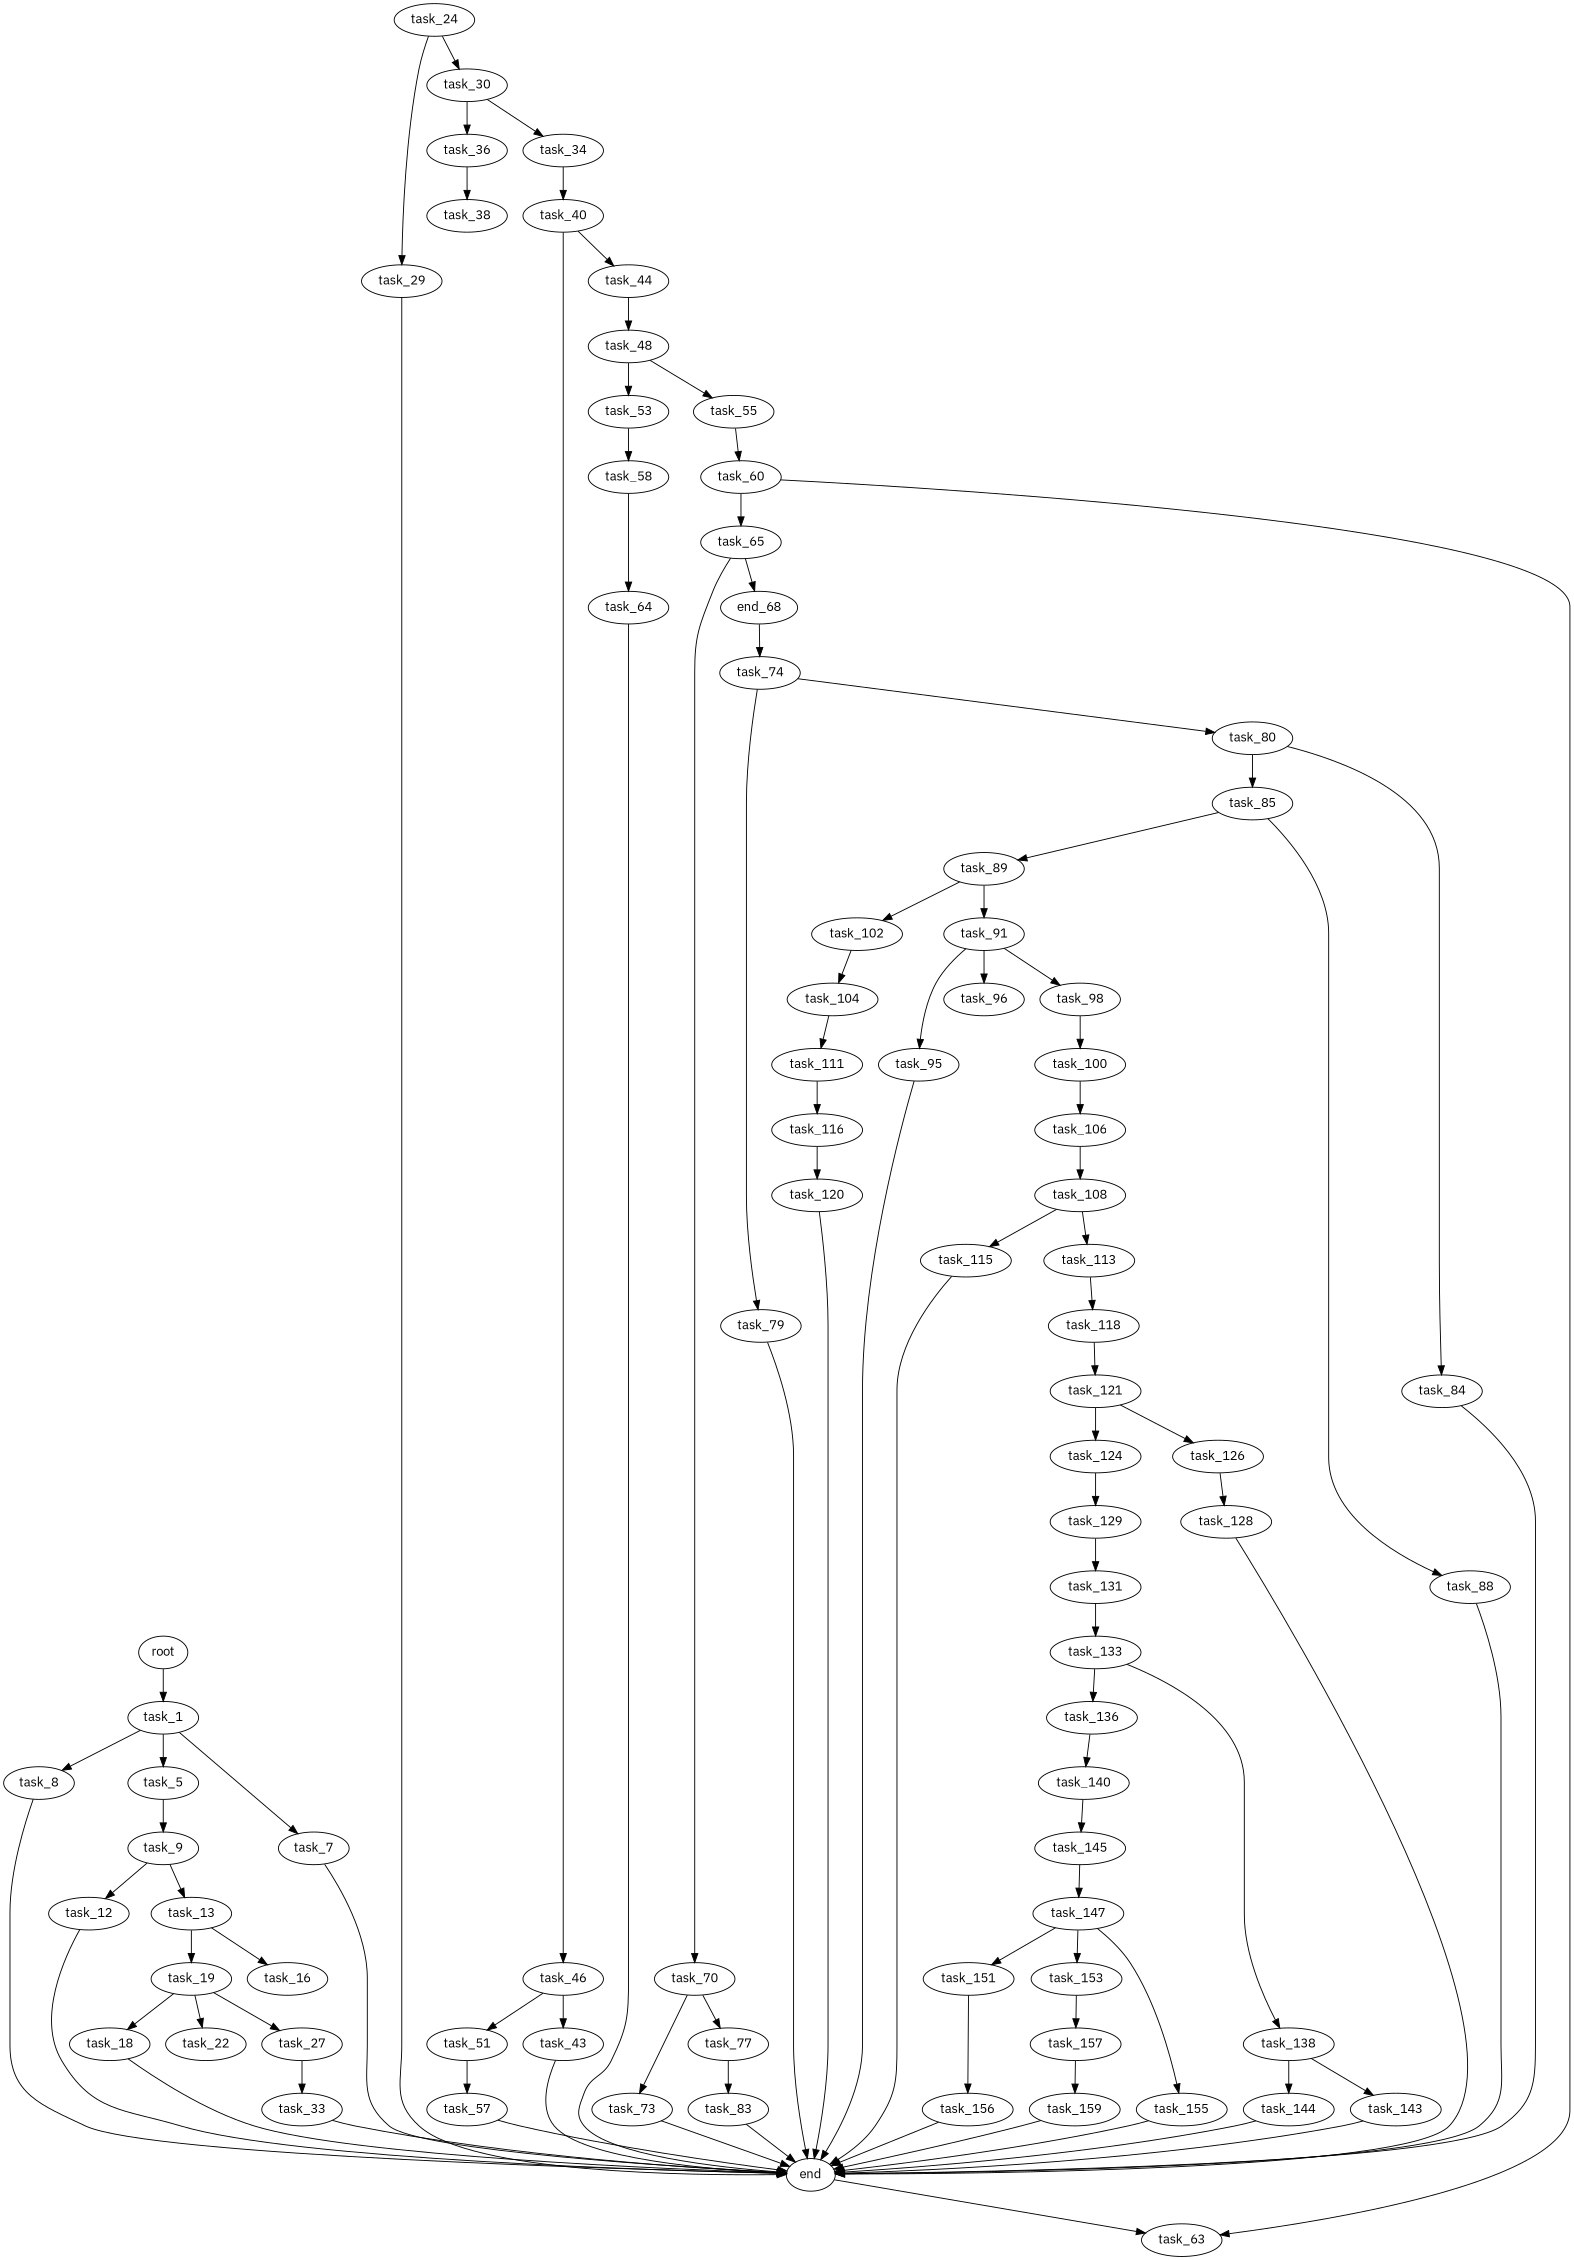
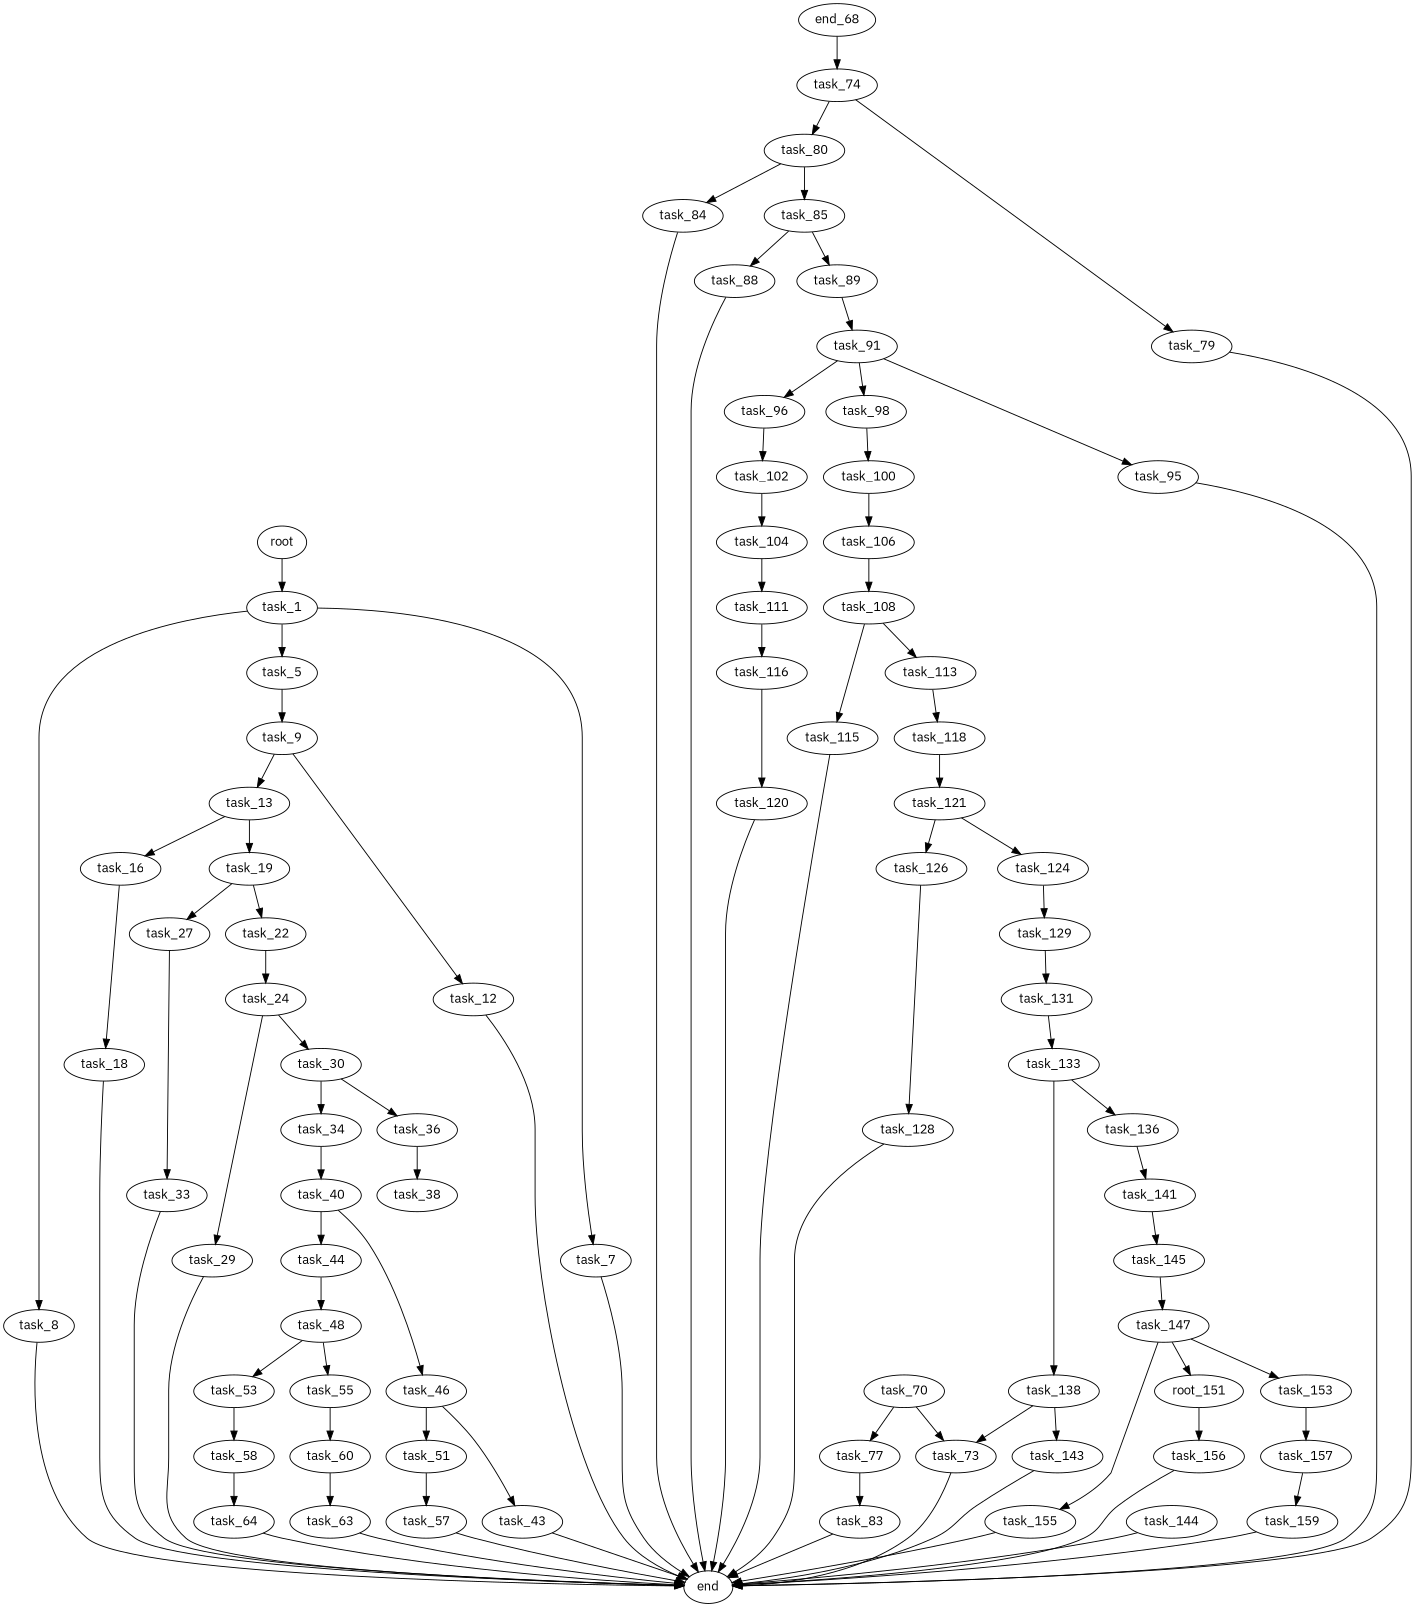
node "task_65": removed
edge "task_89" -> "task_102": now "task_96" -> "task_102"
edge "task_22" -> "task_24": added
node "task_140": label "task_140" -> "task_141"
node "task_151": label "task_151" -> "root_151"
edge "task_19" -> "task_18": now "task_16" -> "task_18"
edge "task_138" -> "task_144": now "task_138" -> "task_73"
edge "end" -> "task_63": reversed
